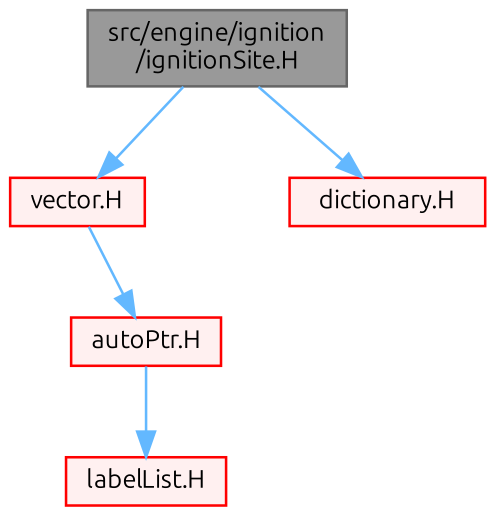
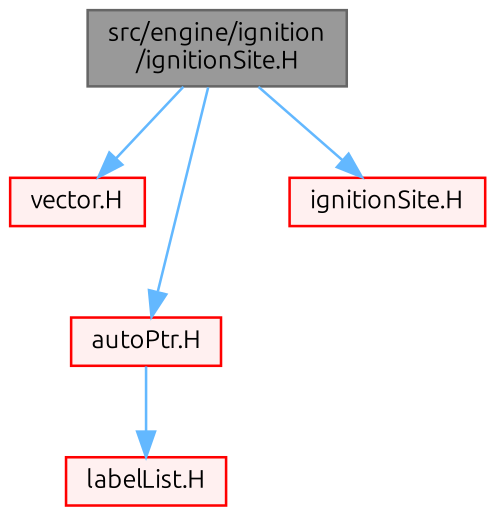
node "dictionary.H": label "dictionary.H" -> "ignitionSite.H"
edge "vector.H" -> "autoPtr.H": now "src/engine/ignition /ignitionSite.H" -> "autoPtr.H"
